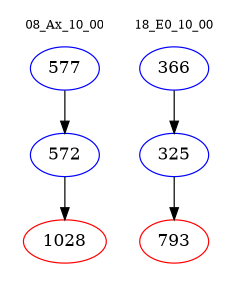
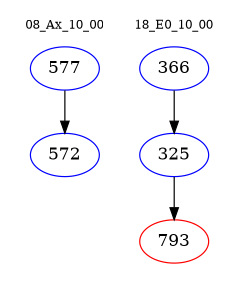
node "1028": removed
